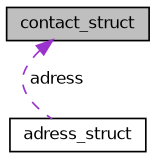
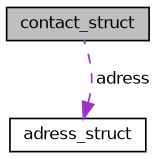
edge "adress_struct" -> "contact_struct": reversed
